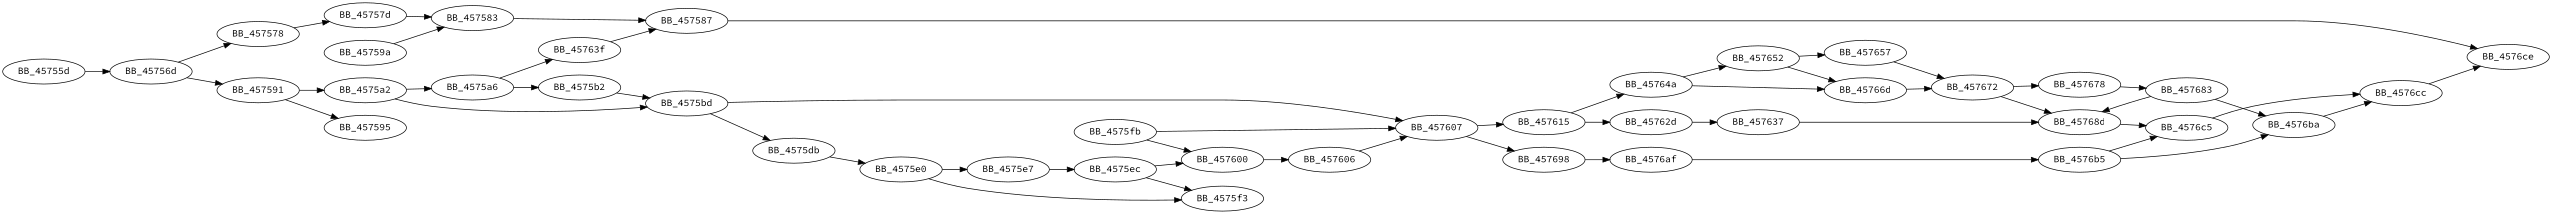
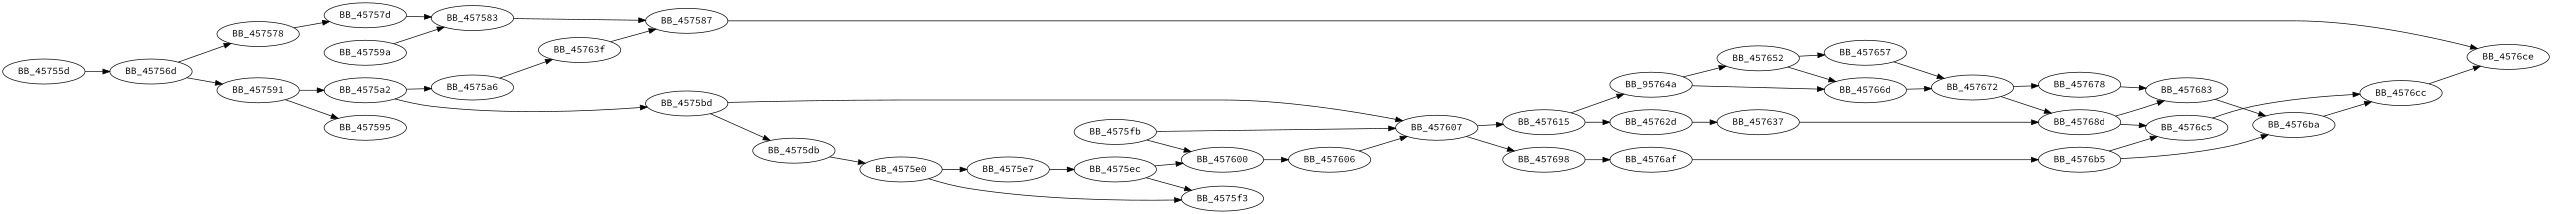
node "BB_45764a": label "BB_45764a" -> "BB_95764a"
node "BB_4575b2": removed
edge "BB_457683" -> "BB_45768d": reversed
